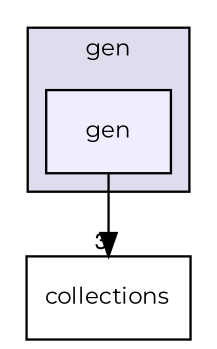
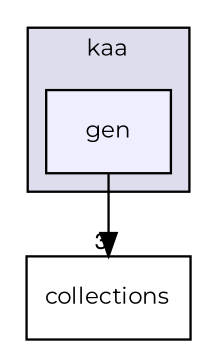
cluster "gen": label "gen" -> "kaa"
